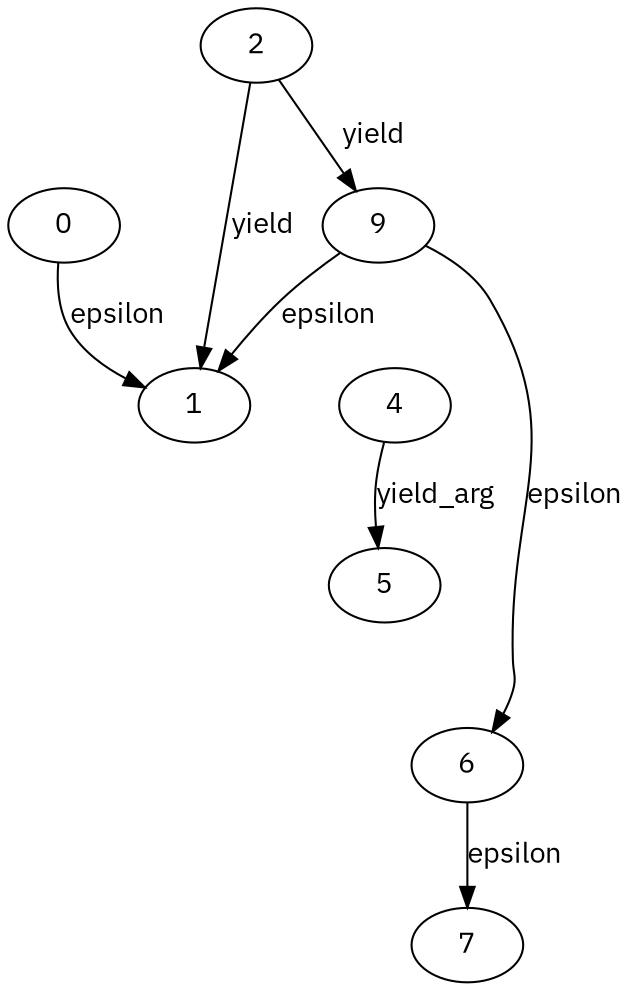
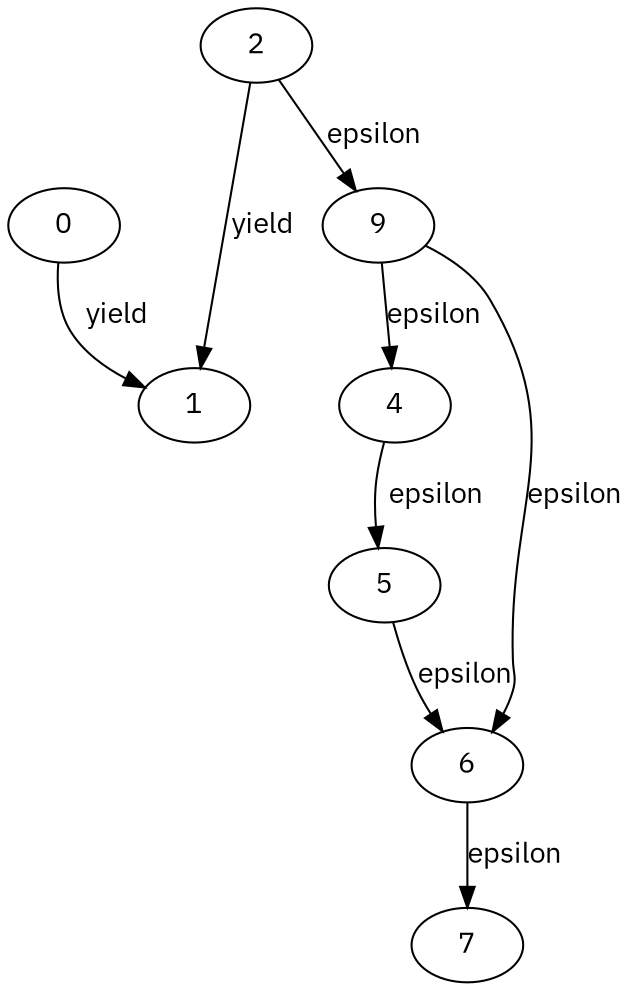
edge "2" -> "9": label "yield" -> "epsilon"
edge "9" -> "1": now "9" -> "4"
edge "0" -> "1": label "epsilon" -> "yield"
edge "4" -> "5": label "yield_arg" -> "epsilon"
edge "5" -> "6": added, label "epsilon"
